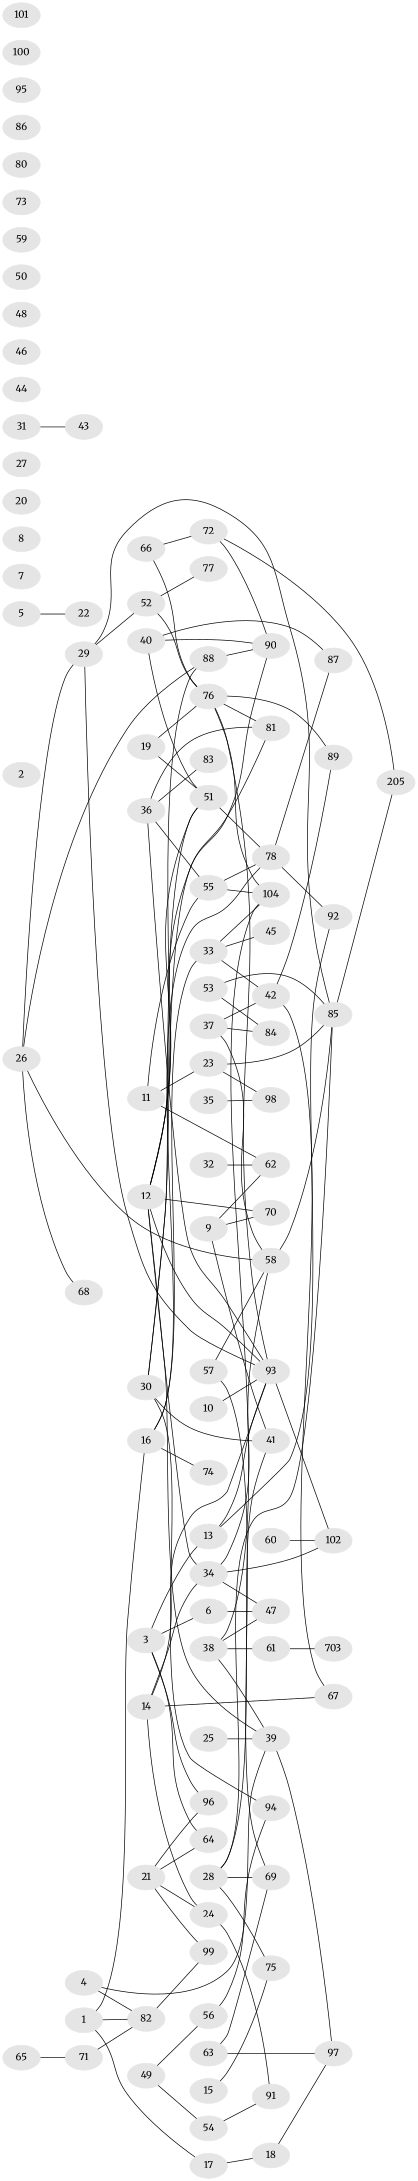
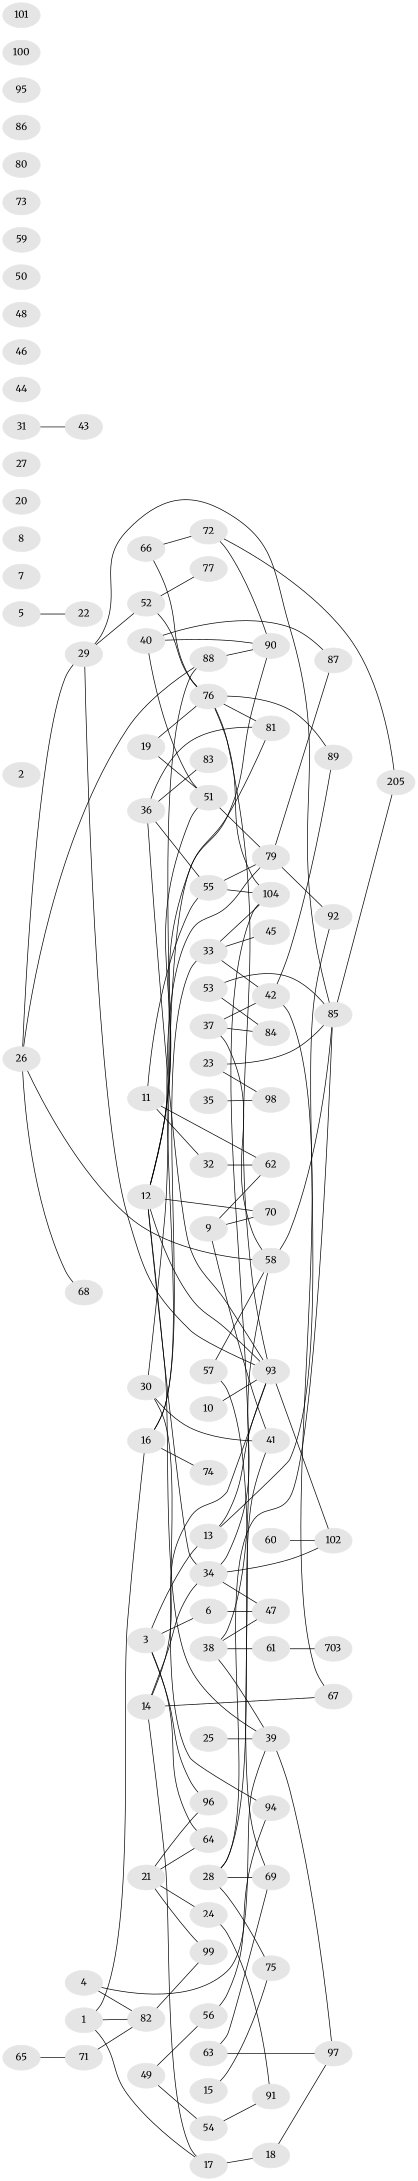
node "78": label "78" -> "79"
edge "23" -- "11": now "32" -- "11"
edge "51" -- "30": removed
edge "14" -- "24": now "14" -- "17"
